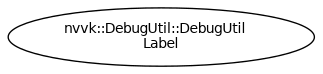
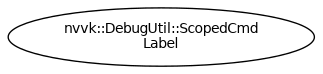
node "nvvk::DebugUtil::DebugUtil Label": label "nvvk::DebugUtil::DebugUtil Label" -> "nvvk::DebugUtil::ScopedCmd Label"
